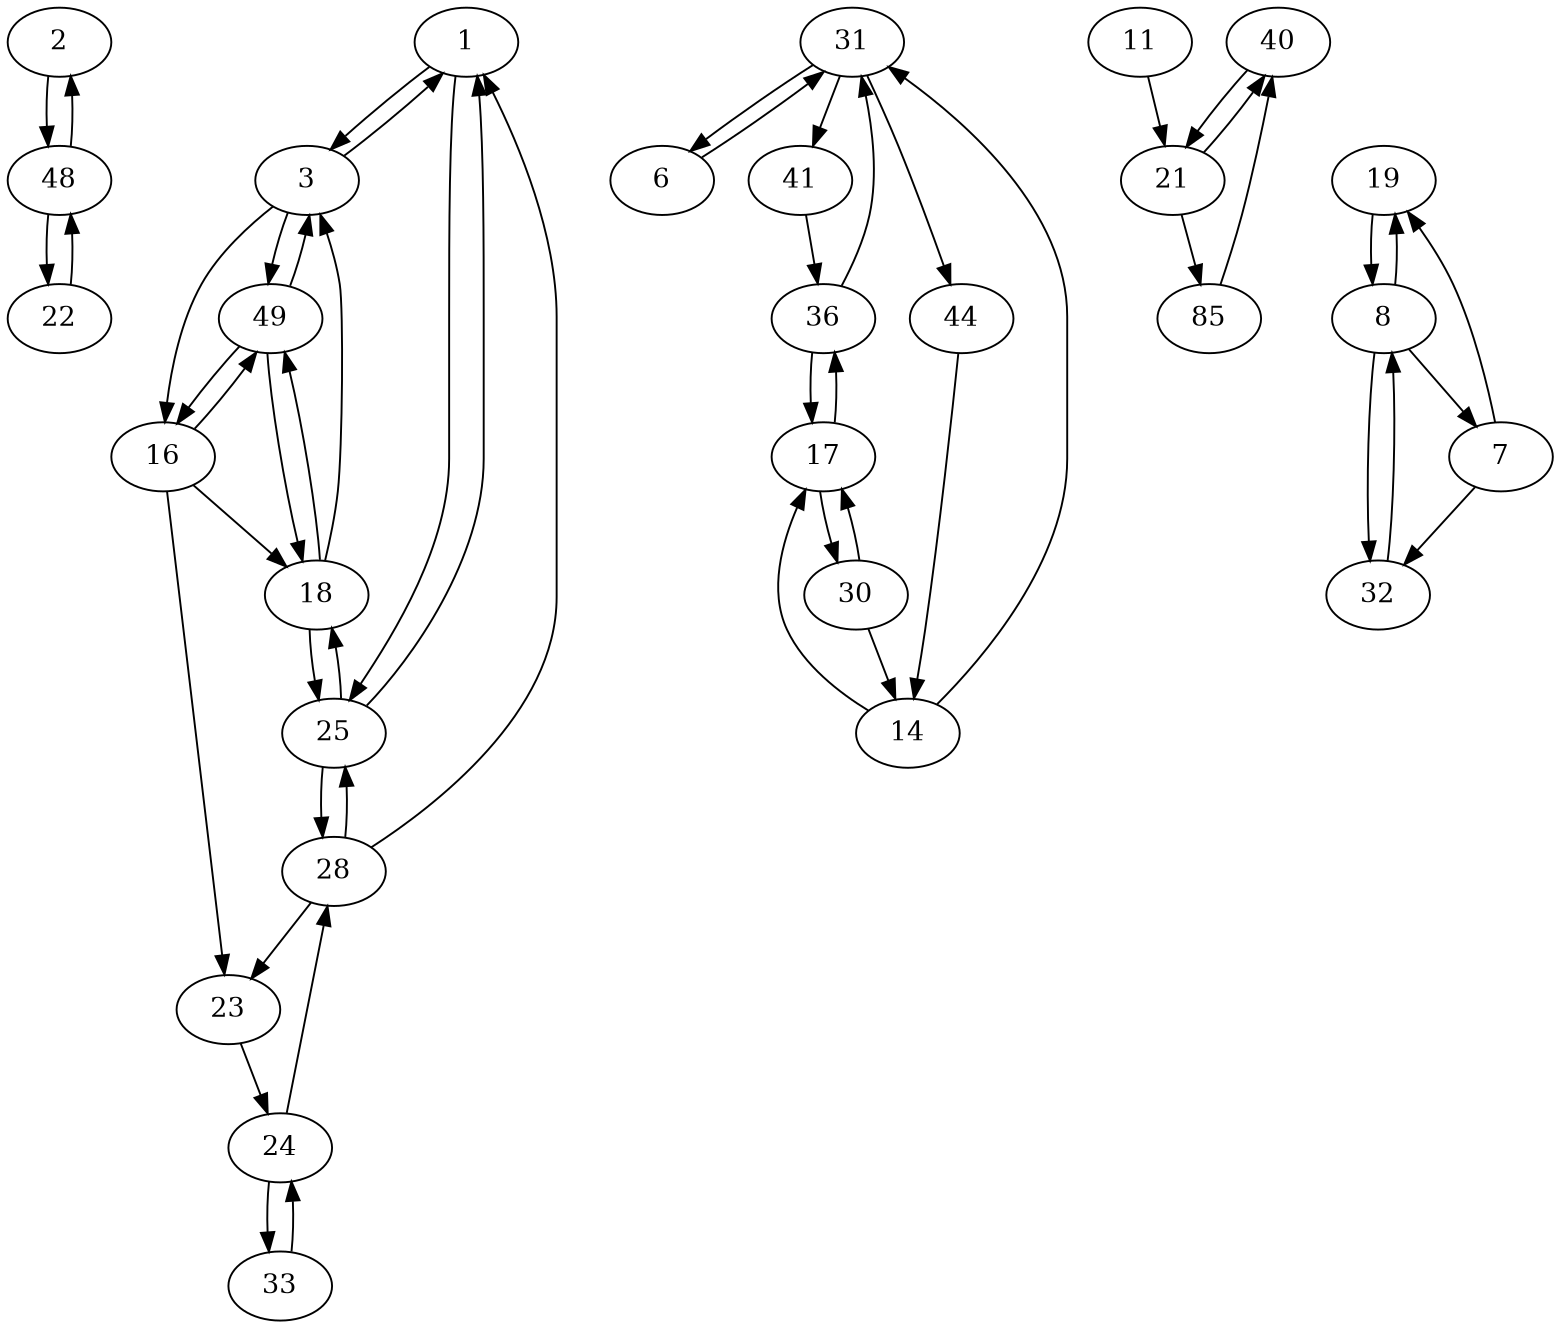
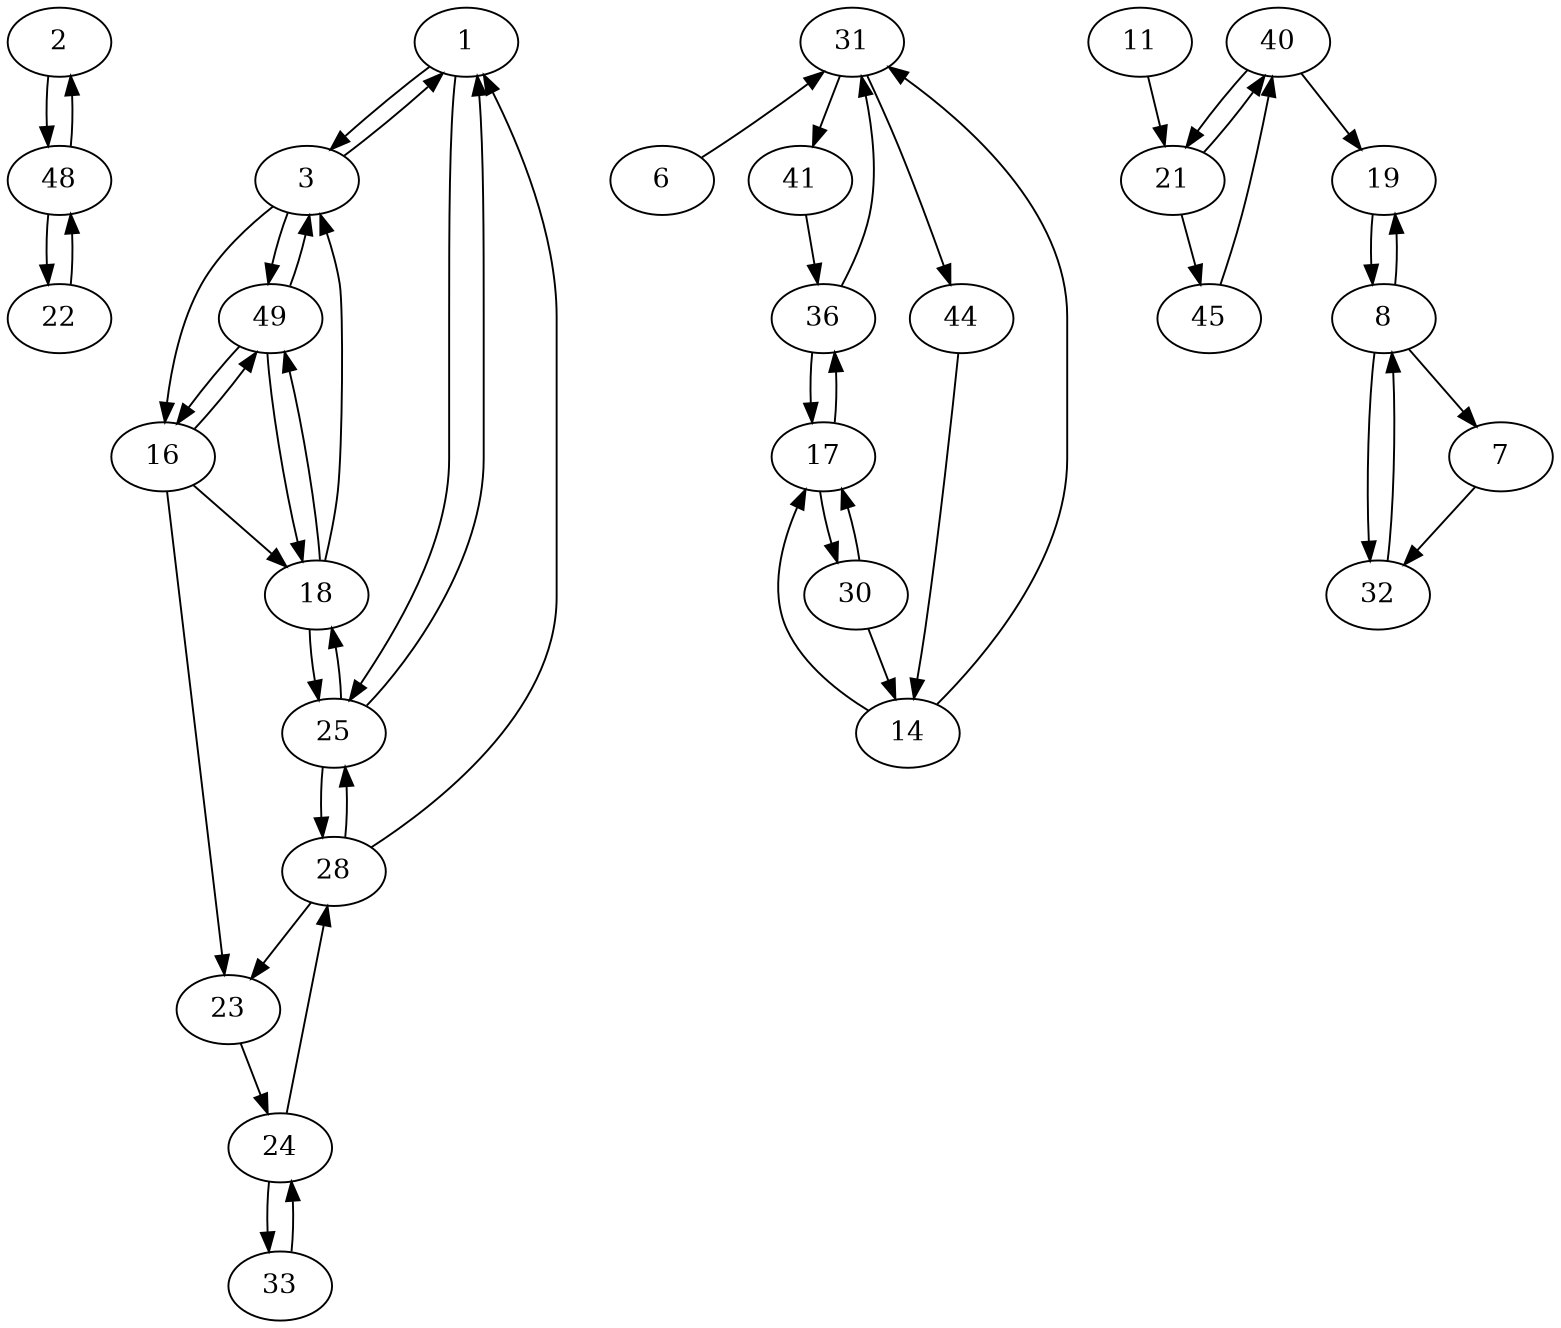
edge "31" -> "6": removed
node "85": label "85" -> "45"
edge "7" -> "19": now "40" -> "19"
